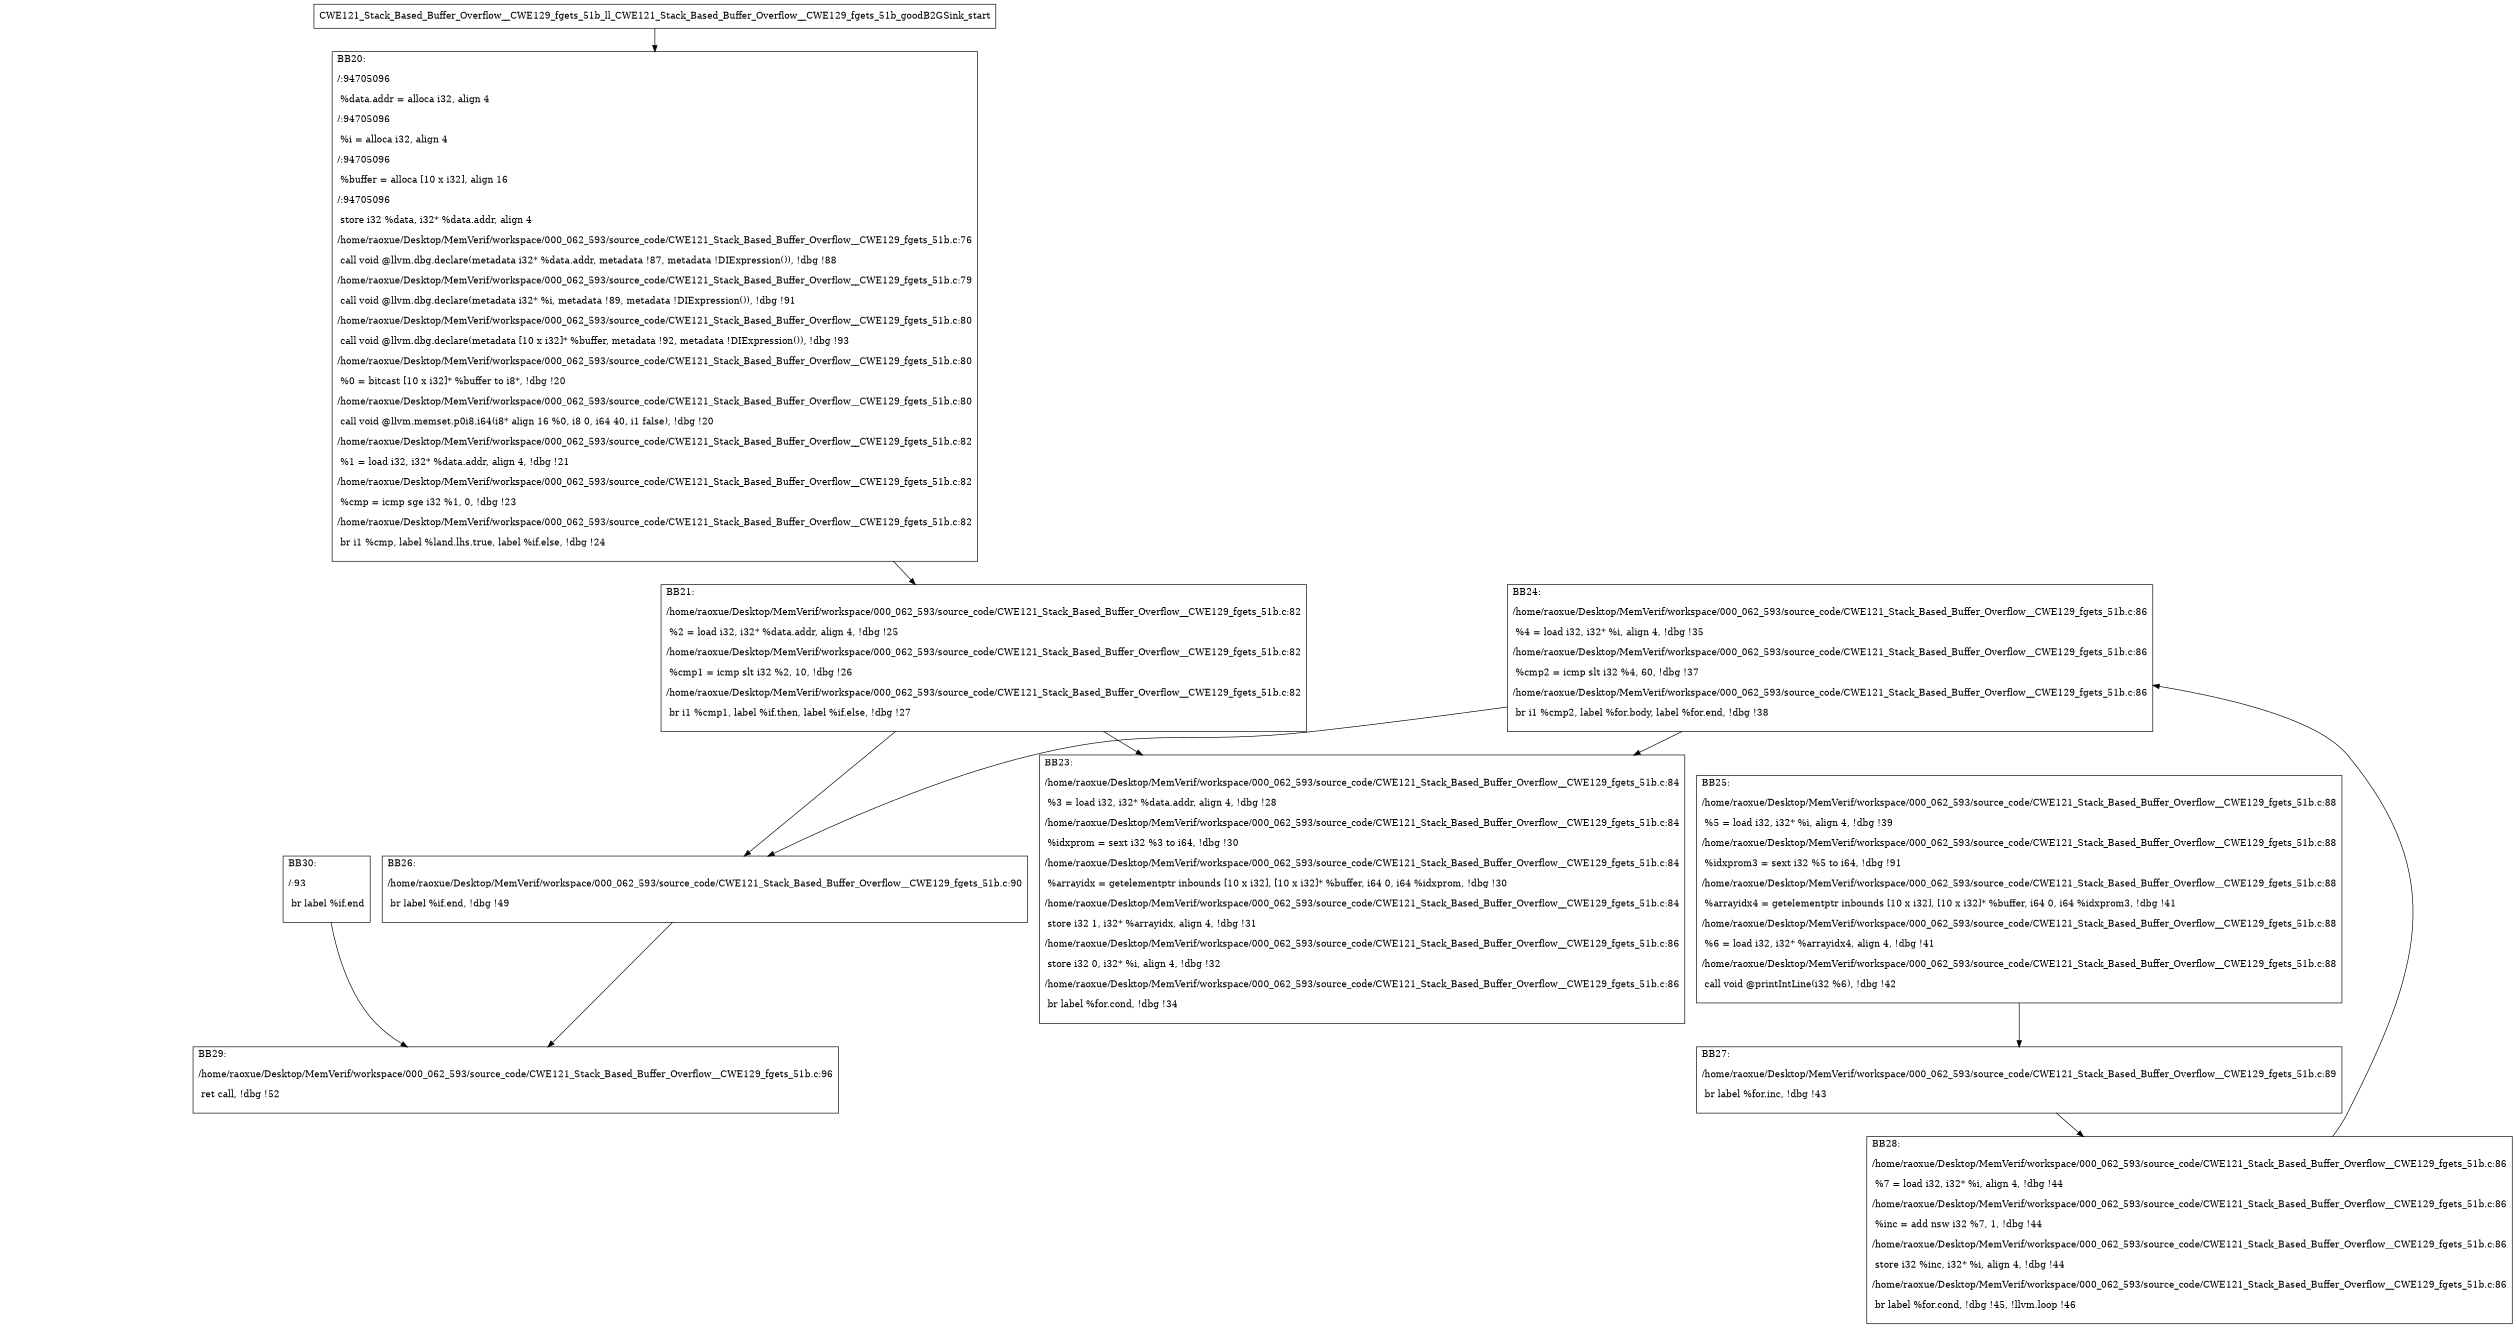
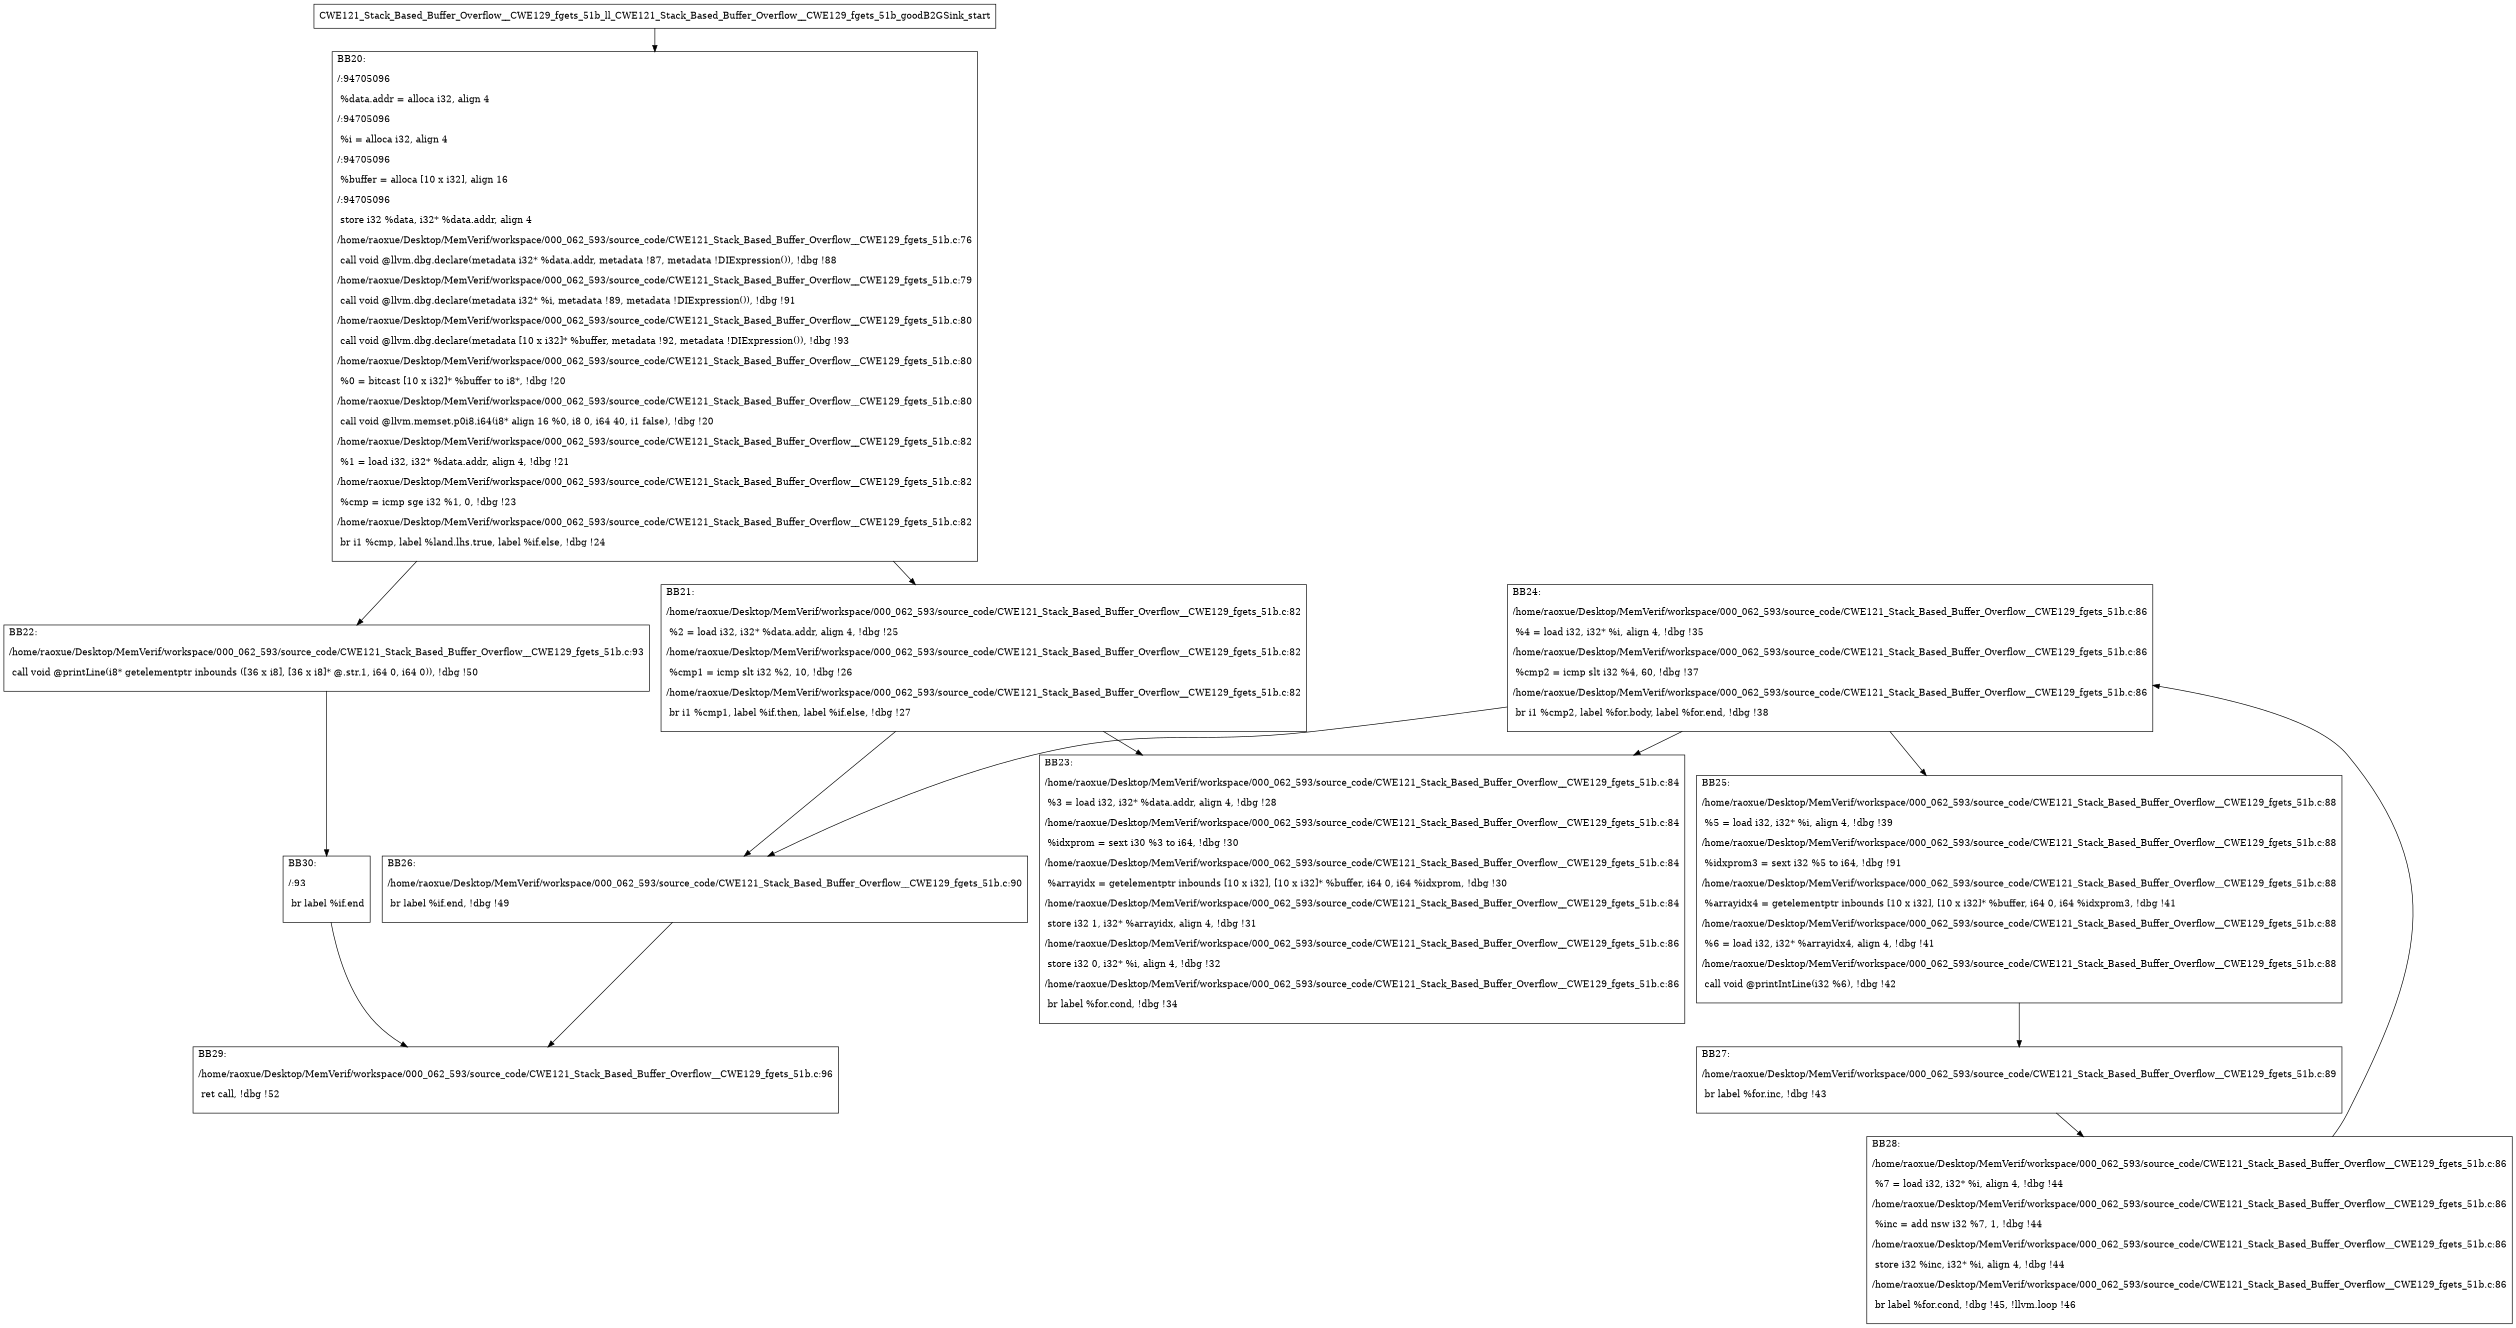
node "BB22:": added
edge "BB24:" -> "BB25:": added
node "BB23:": text "%idxprom = sext i32 %3 to i64, !dbg !30" -> "%idxprom = sext i30 %3 to i64, !dbg !30"
